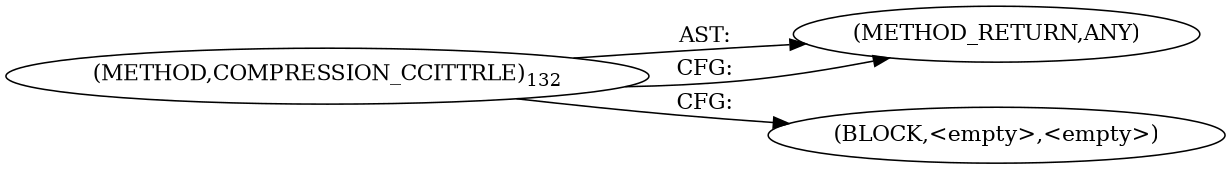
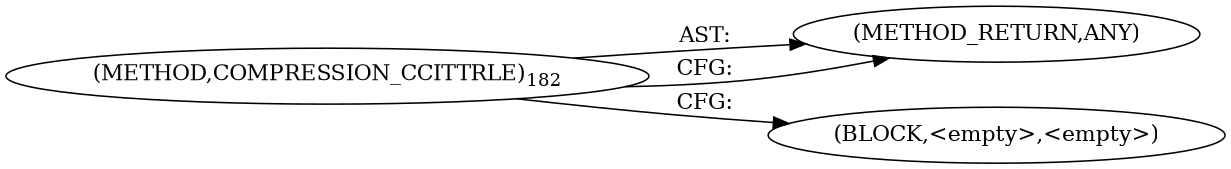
node "(METHOD,COMPRESSION_CCITTRLE)": text "132" -> "182"
